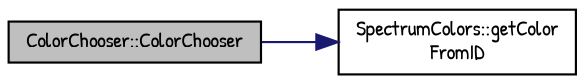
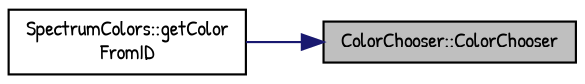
edge "ColorChooser::ColorChooser" -> "SpectrumColors::getColor FromID": reversed
